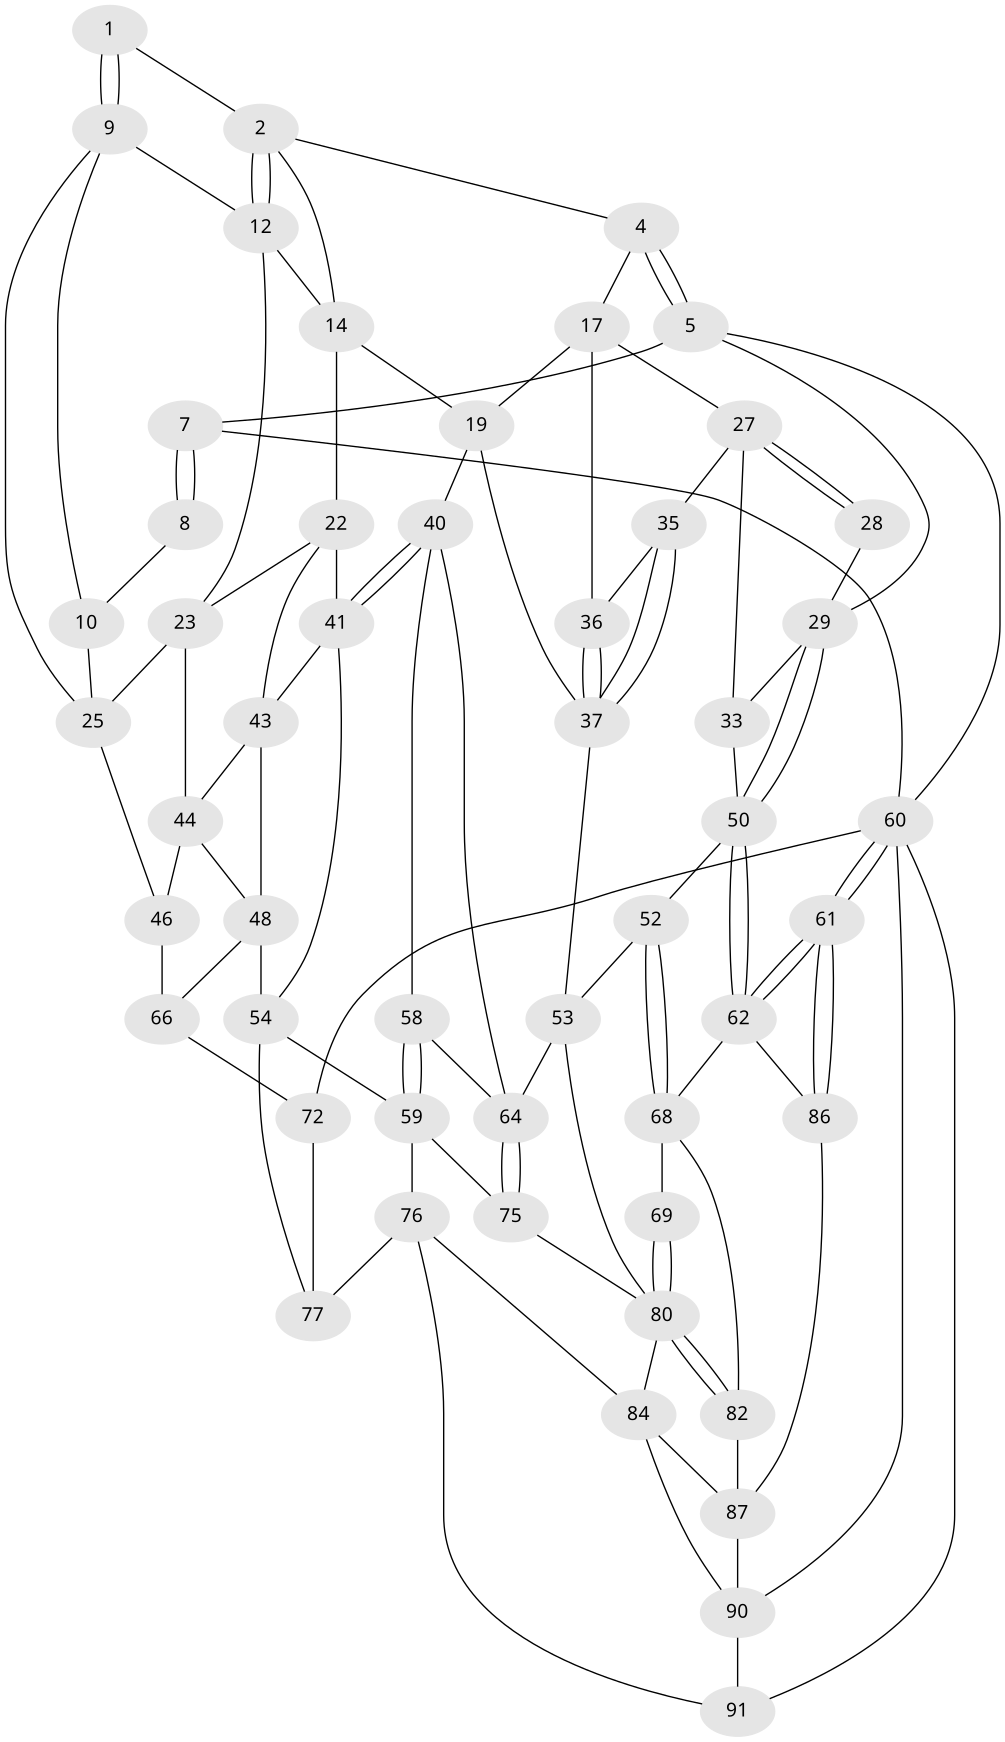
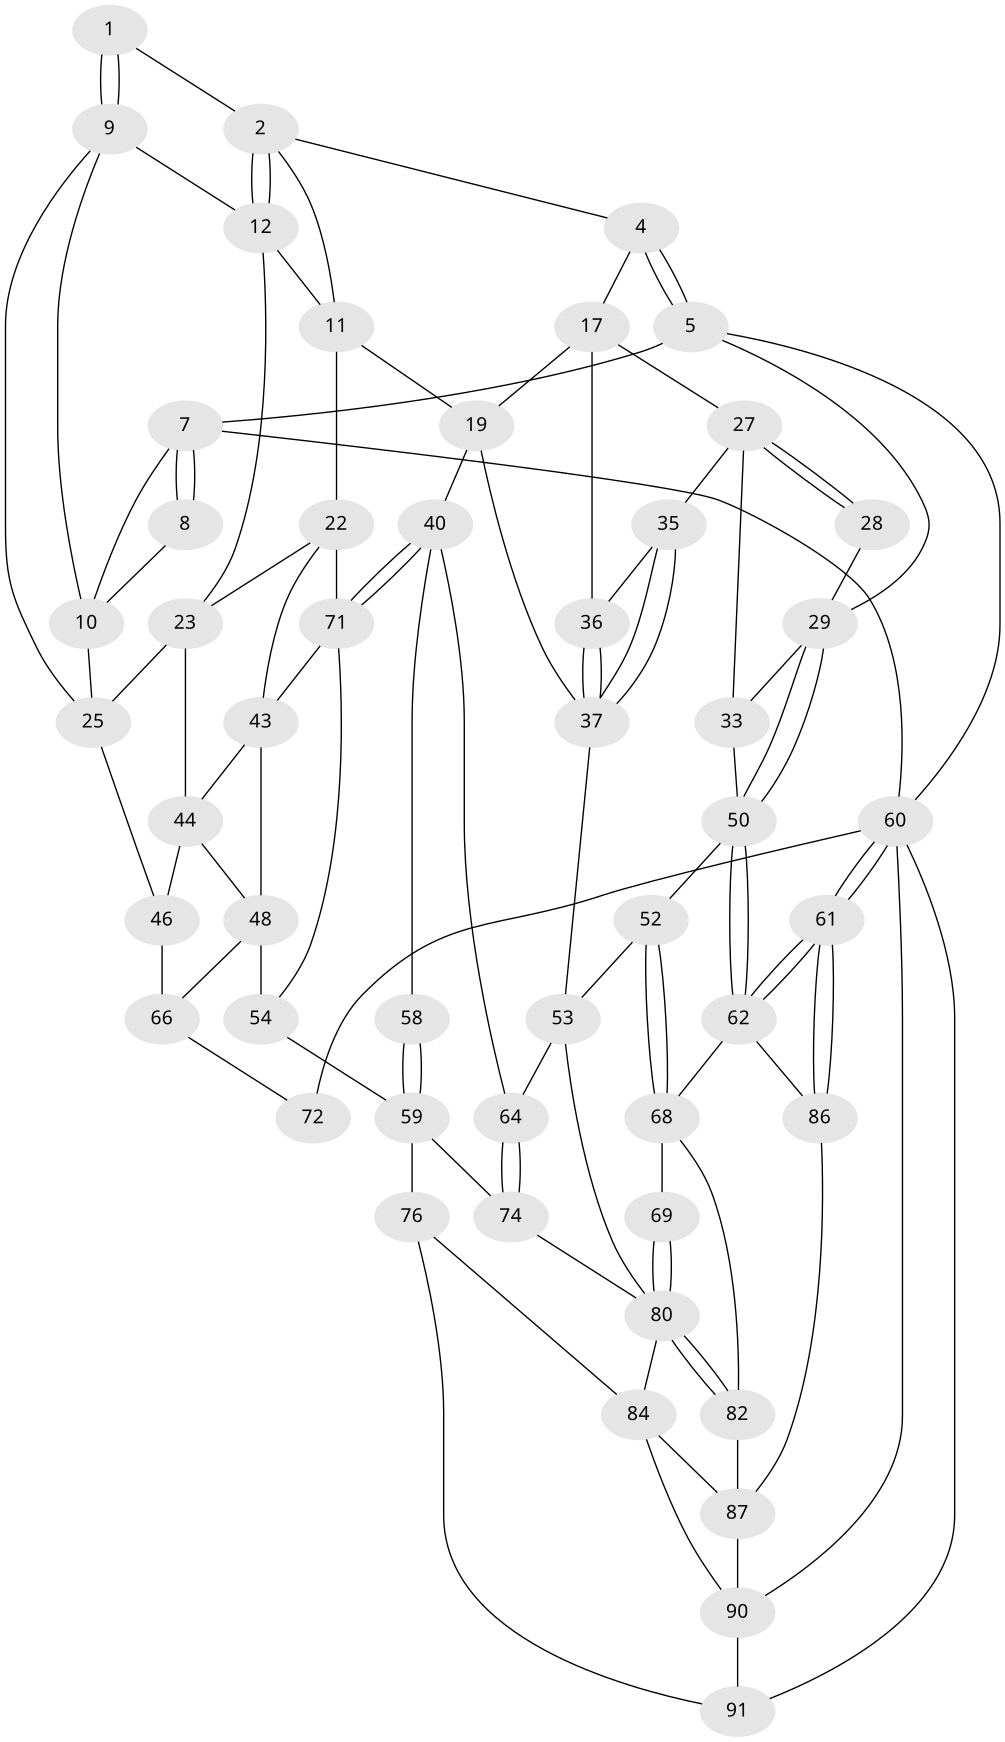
node "14": label "14" -> "11"
edge "7" -- "10": added
node "41": label "41" -> "71"
edge "58" -- "64": removed
node "75": label "75" -> "74"
node "77": removed
